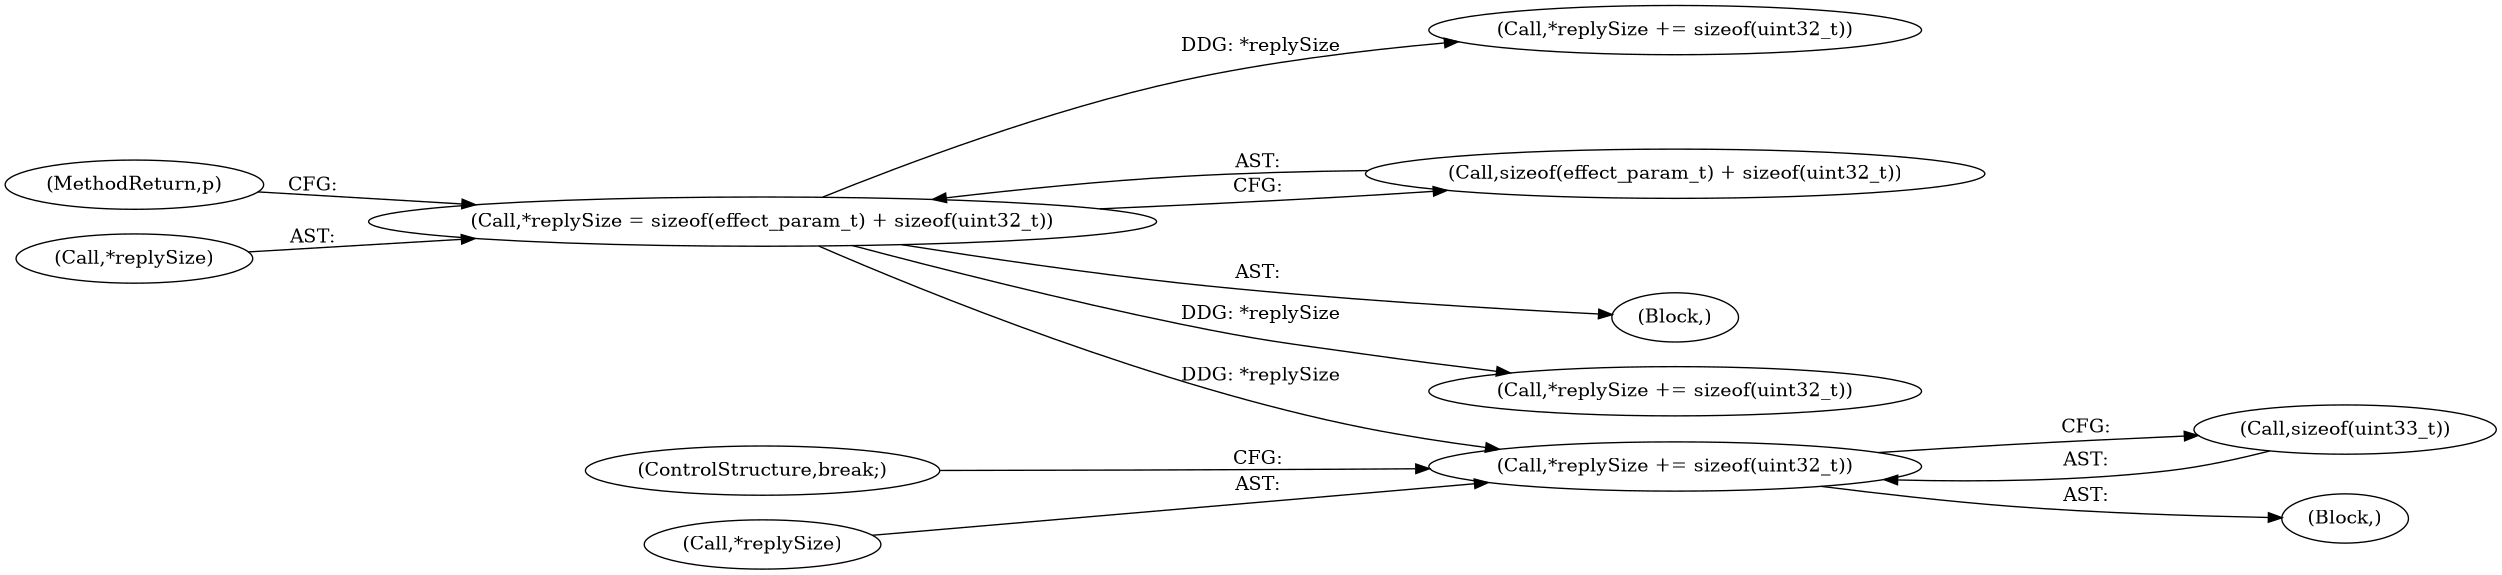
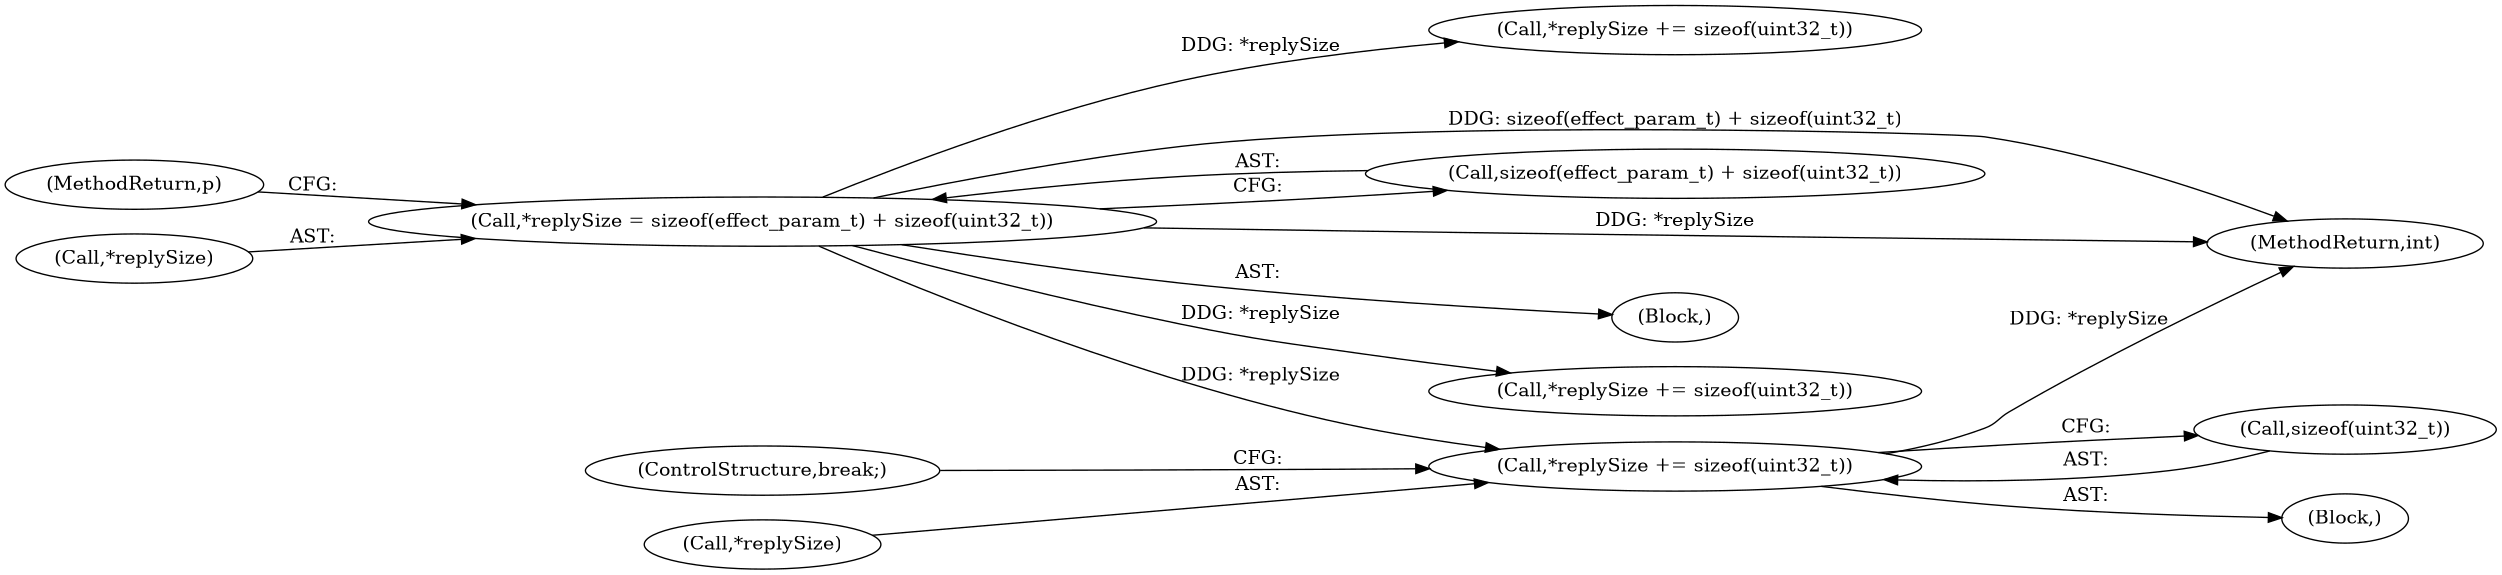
node "(MethodReturn,int)": added
node "(Call,sizeof(uint33_t))": label "(Call,sizeof(uint33_t))" -> "(Call,sizeof(uint32_t))"
